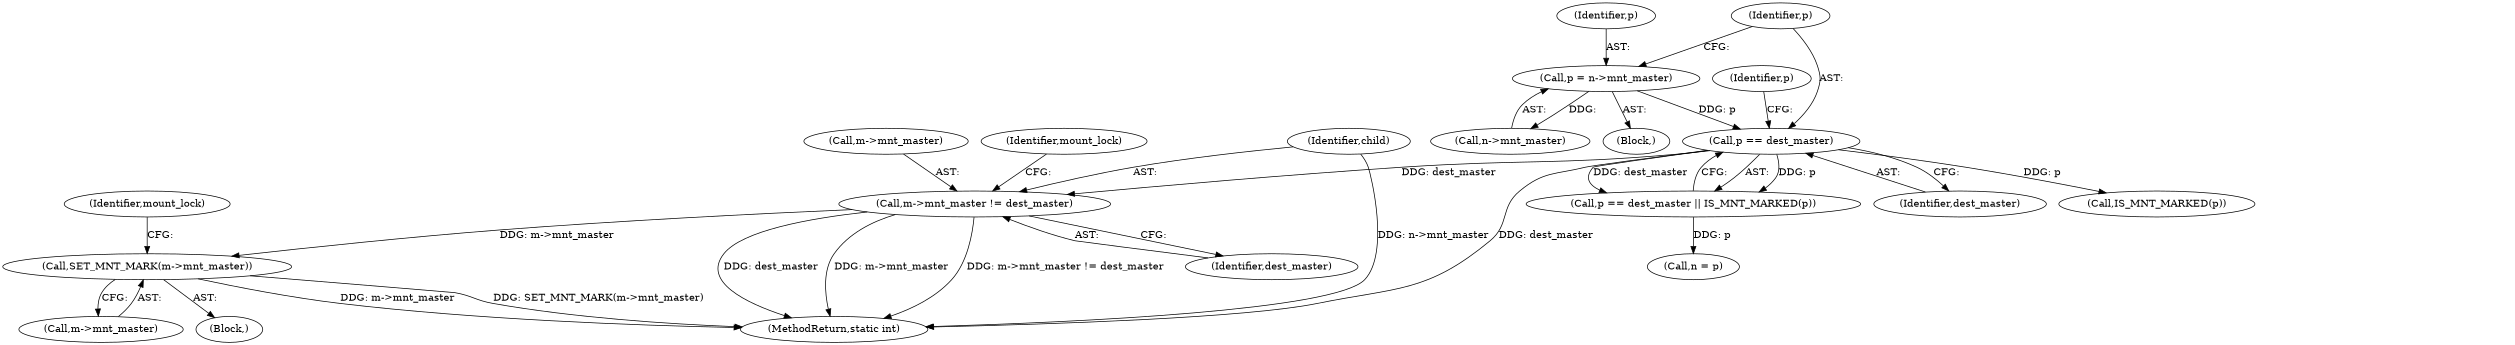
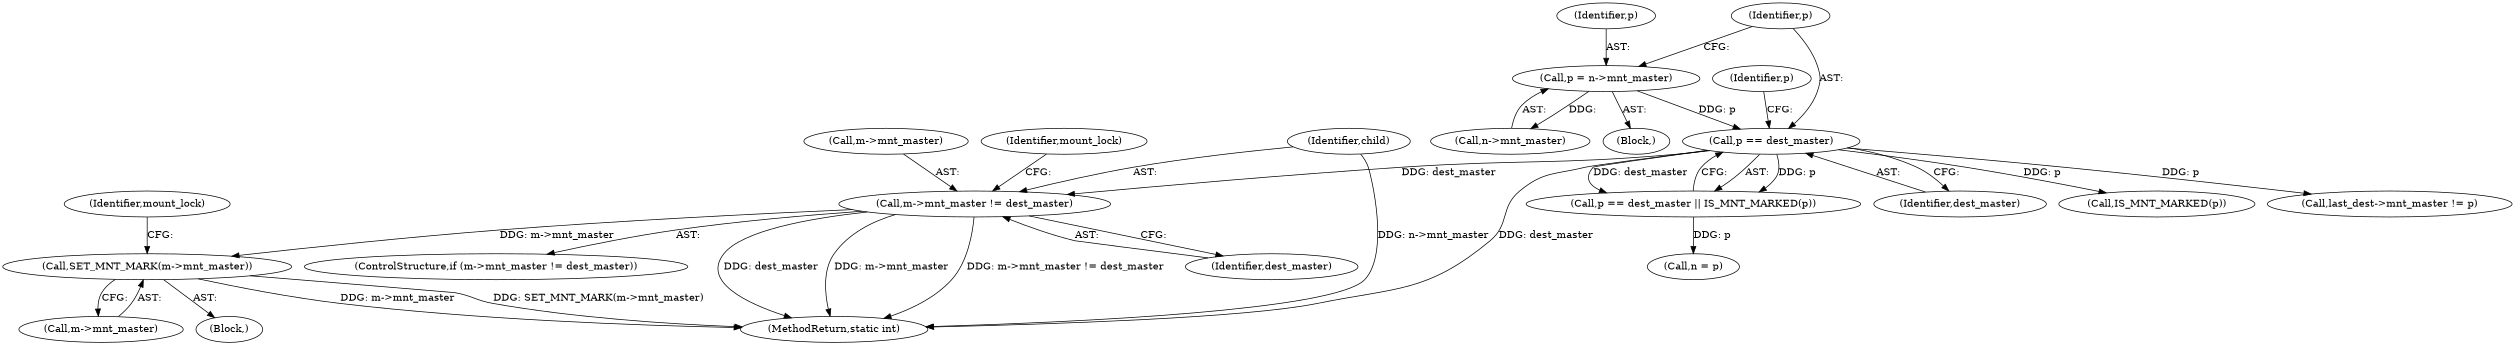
node "(Call,last_dest->mnt_master != p)": added
node "(ControlStructure,if (m->mnt_master != dest_master))": added
